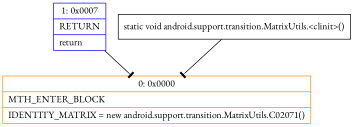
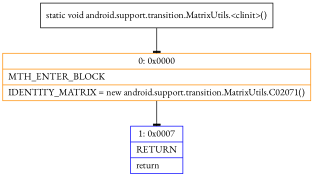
edge "1: 0x0007" -> "0: 0x0000": reversed
